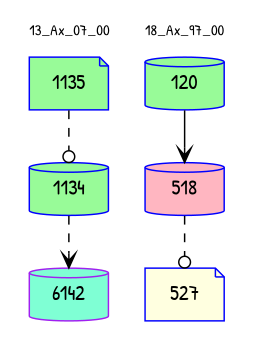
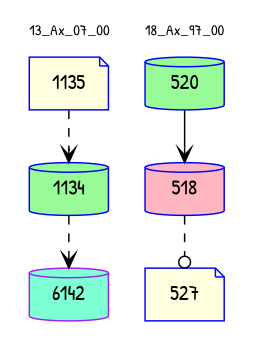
node "1135": fillcolor palegreen -> lightyellow
node "120": label "120" -> "520"
edge "1135" -> "1134": arrowhead odot -> vee
